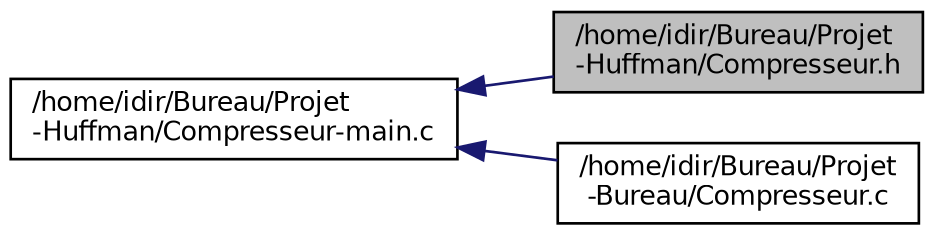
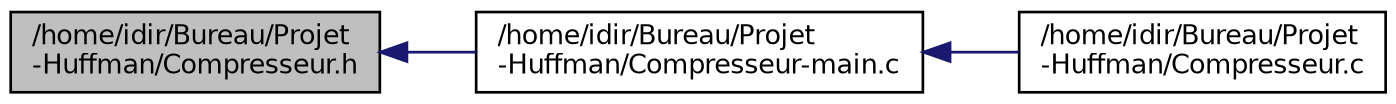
edge "/home/idir/Bureau/Projet -Huffman/Compresseur.h" -> "/home/idir/Bureau/Projet -Huffman/Compresseur-main.c": reversed
node "/home/idir/Bureau/Projet -Bureau/Compresseur.c": label "/home/idir/Bureau/Projet -Bureau/Compresseur.c" -> "/home/idir/Bureau/Projet -Huffman/Compresseur.c"
